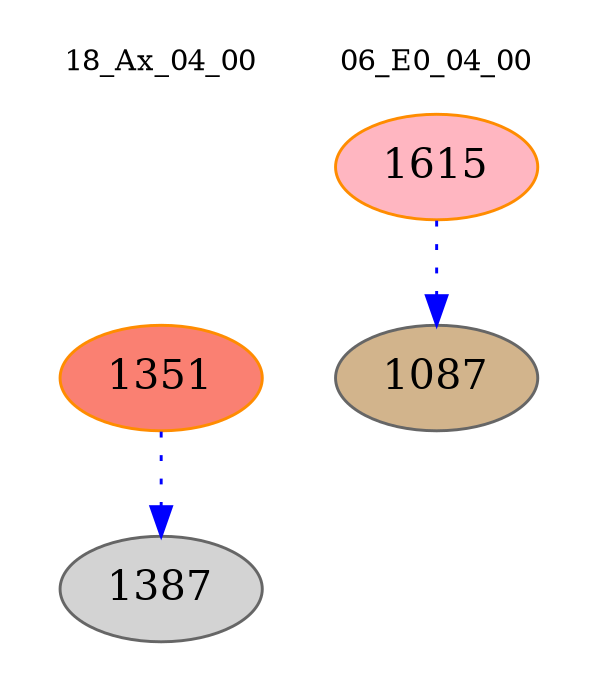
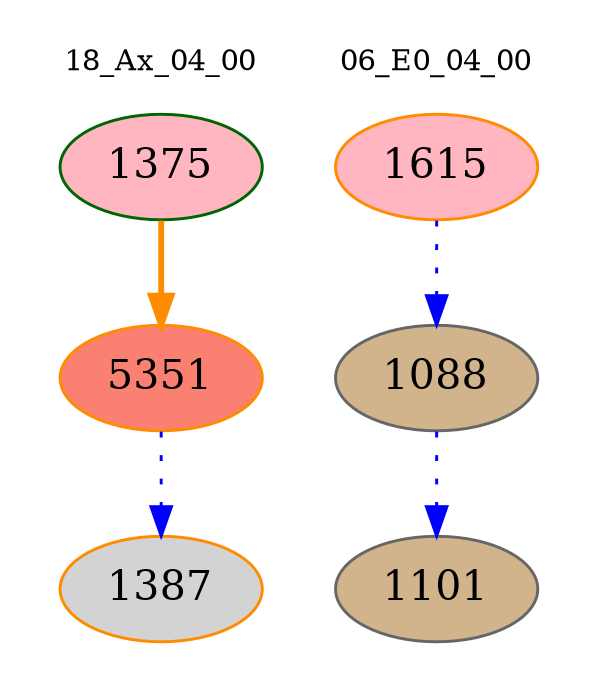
node "1375": added
node "1351": label "1351" -> "5351"
node "1087": label "1087" -> "1088"
node "1387": color gray40 -> darkorange
node "1101": added
